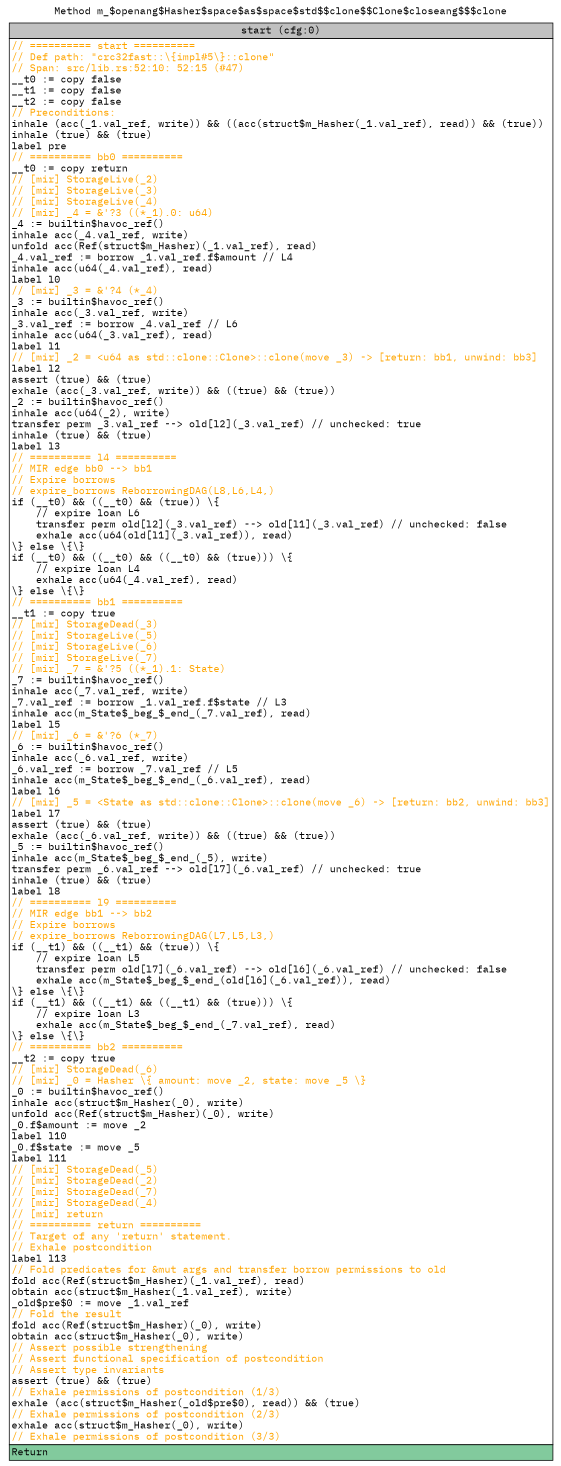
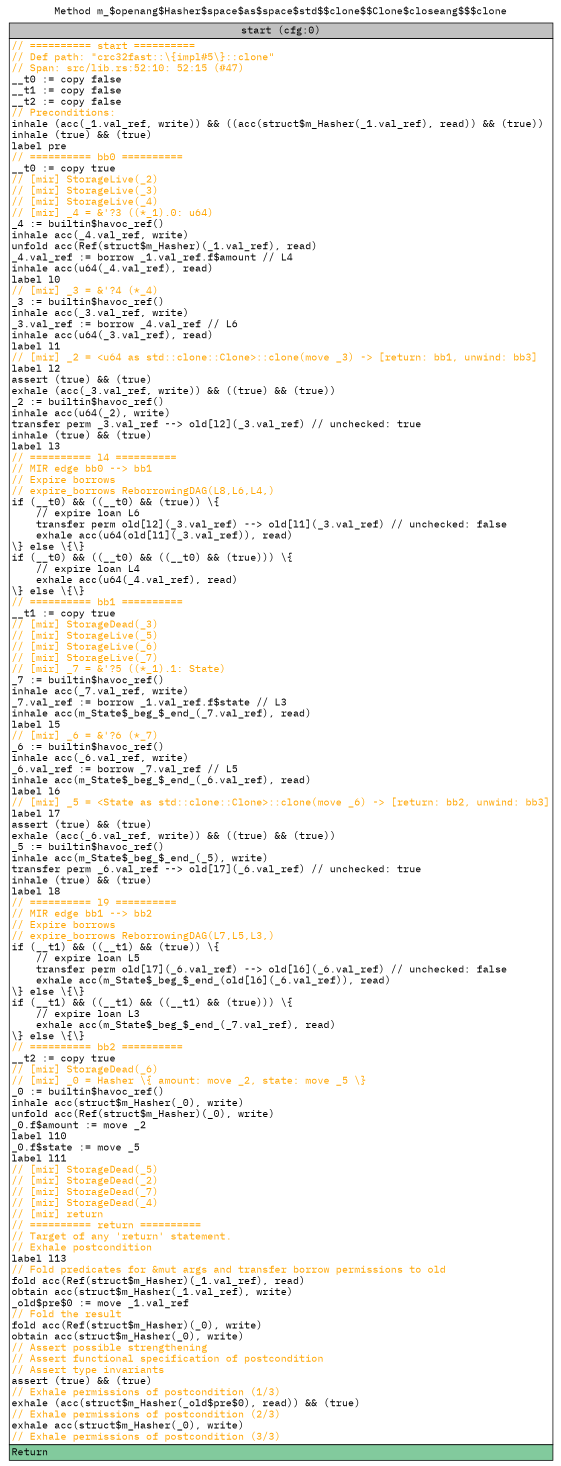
node "start (cfg:0)": text "__t0 := copy return" -> "__t0 := copy true"
